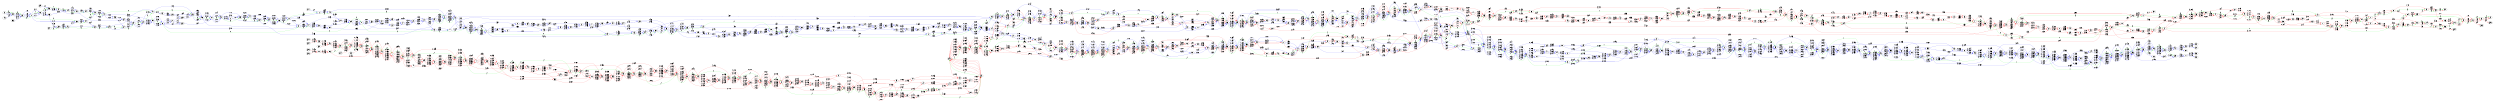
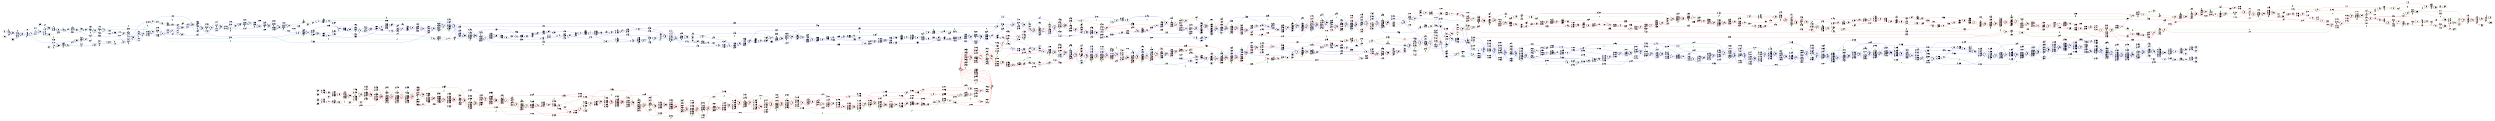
edge "210" -> "248": reversed
edge "-257" -> "-85": reversed
edge "64" -> "235": added, label "6, 771"
